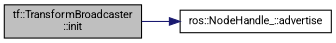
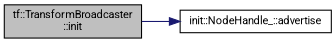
node "ros::NodeHandle_::advertise": label "ros::NodeHandle_::advertise" -> "init::NodeHandle_::advertise"
